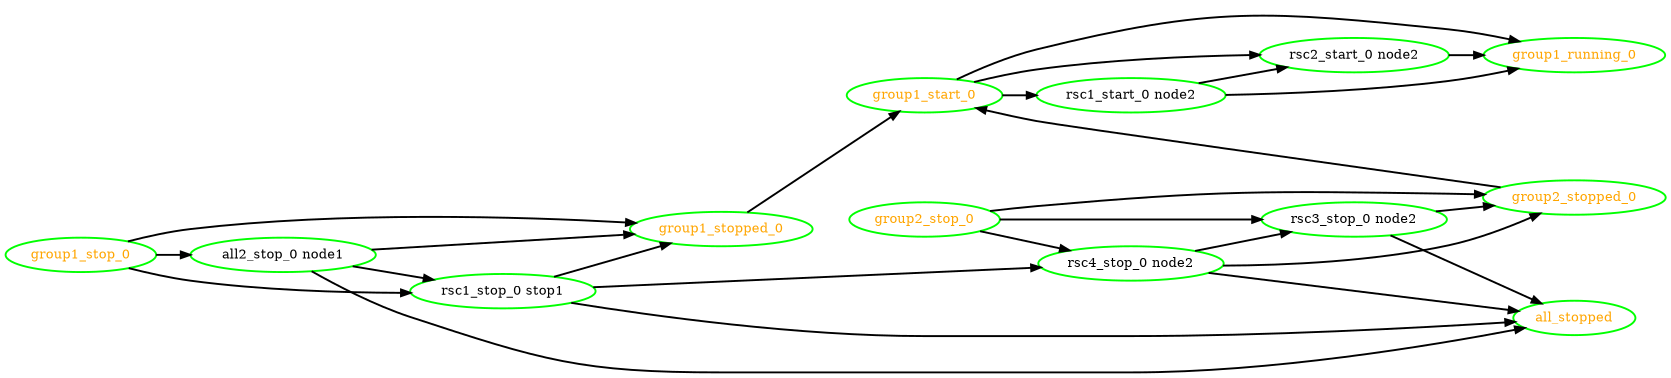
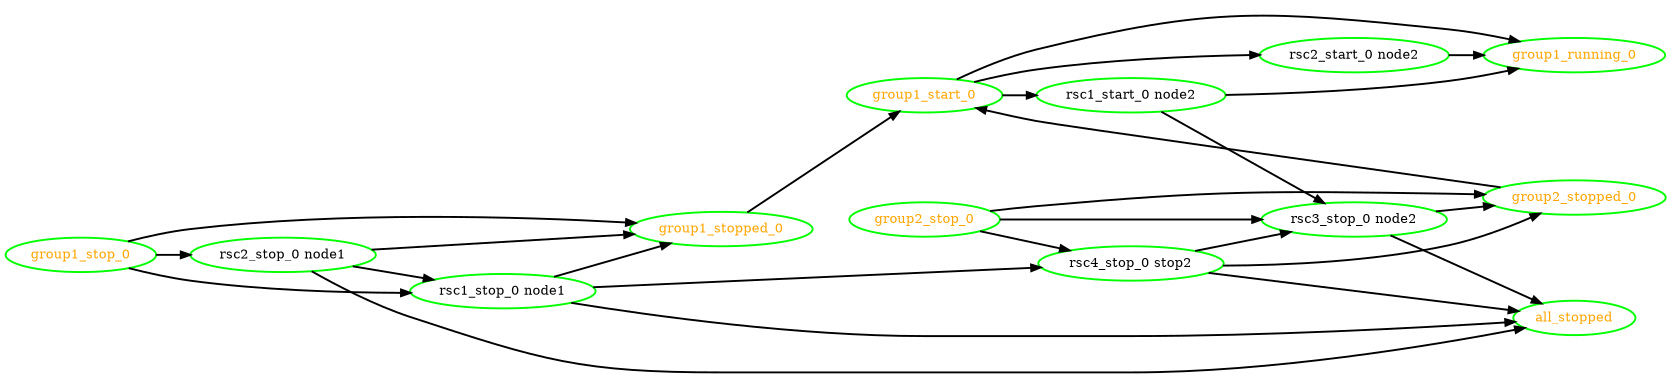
edge "rsc1_start_0 node2" -> "rsc2_start_0 node2": now "rsc1_start_0 node2" -> "rsc3_stop_0 node2"
node "all2_stop_0 node1": label "all2_stop_0 node1" -> "rsc2_stop_0 node1"
node "rsc4_stop_0 node2": label "rsc4_stop_0 node2" -> "rsc4_stop_0 stop2"
node "rsc1_stop_0 stop1": label "rsc1_stop_0 stop1" -> "rsc1_stop_0 node1"
